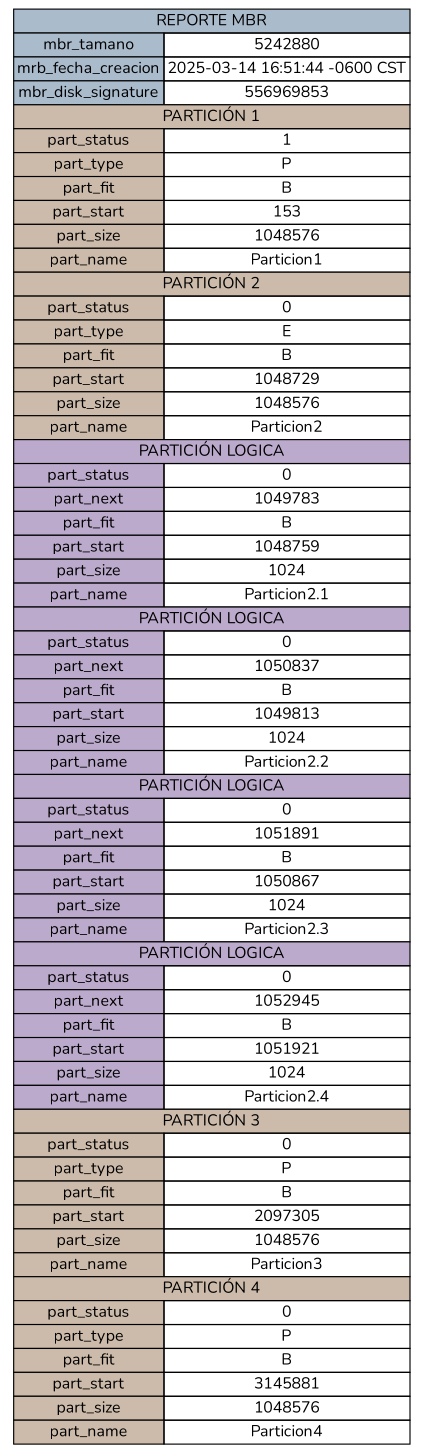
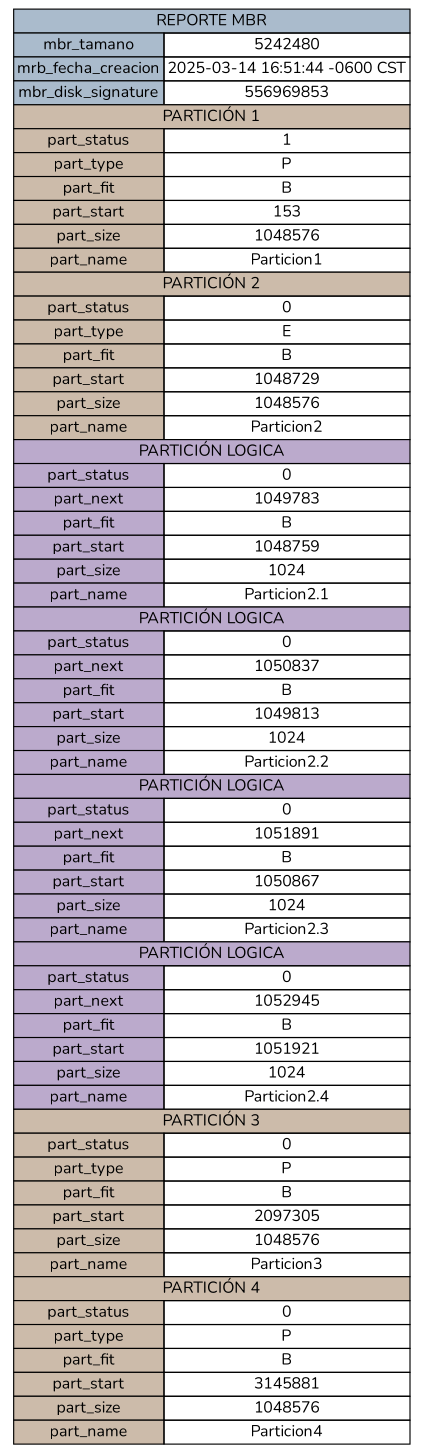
node "REPORTE MBR": text "5242880" -> "5242480"
